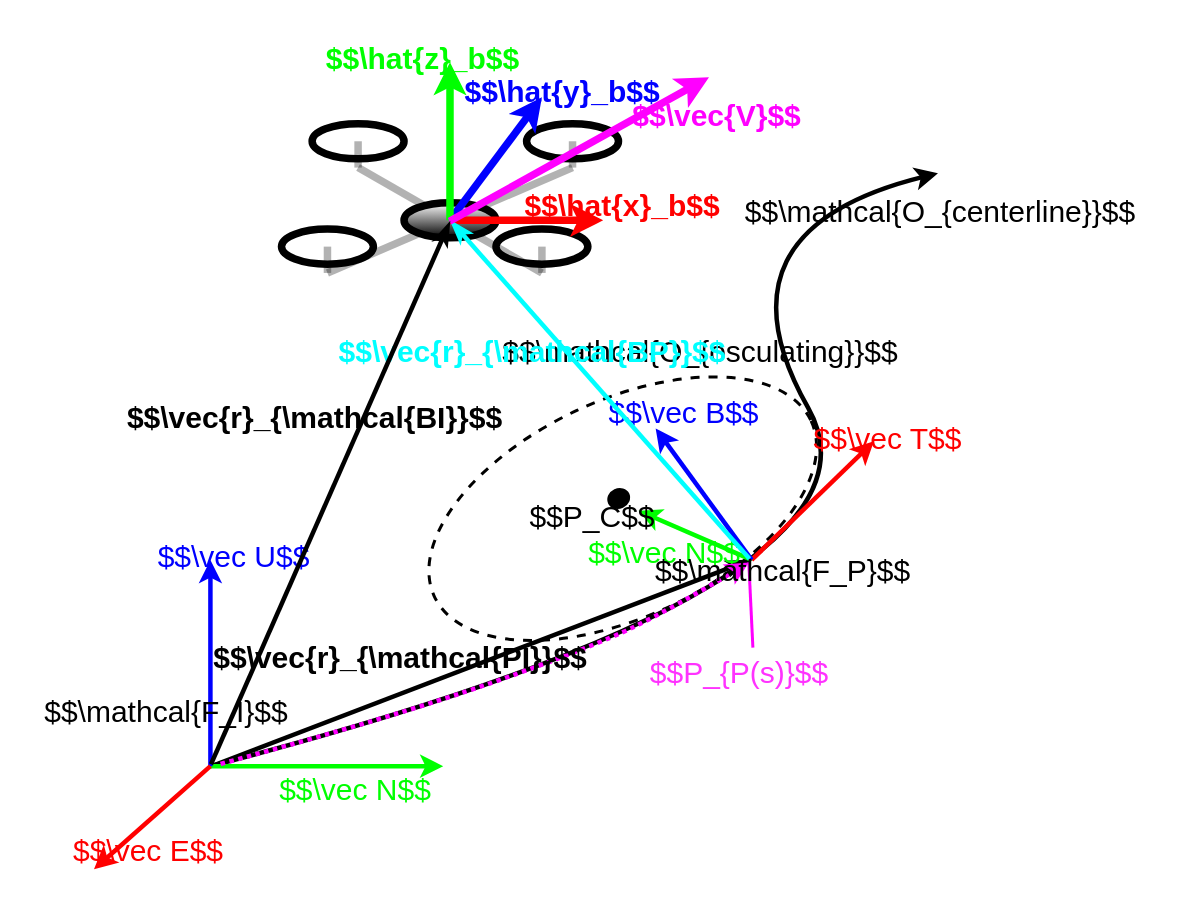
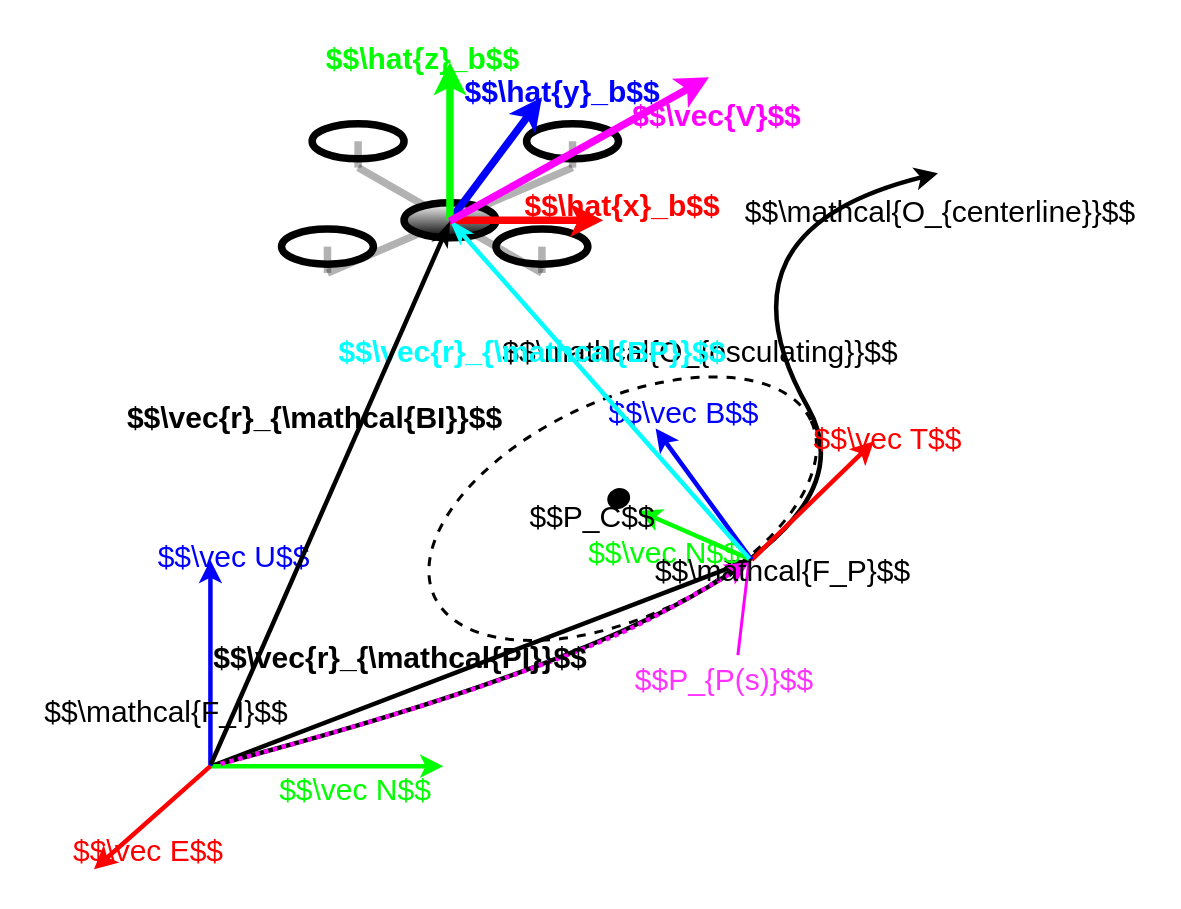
node "$$P_{P(s)}$$": moved (739, 671) -> (724, 679)
